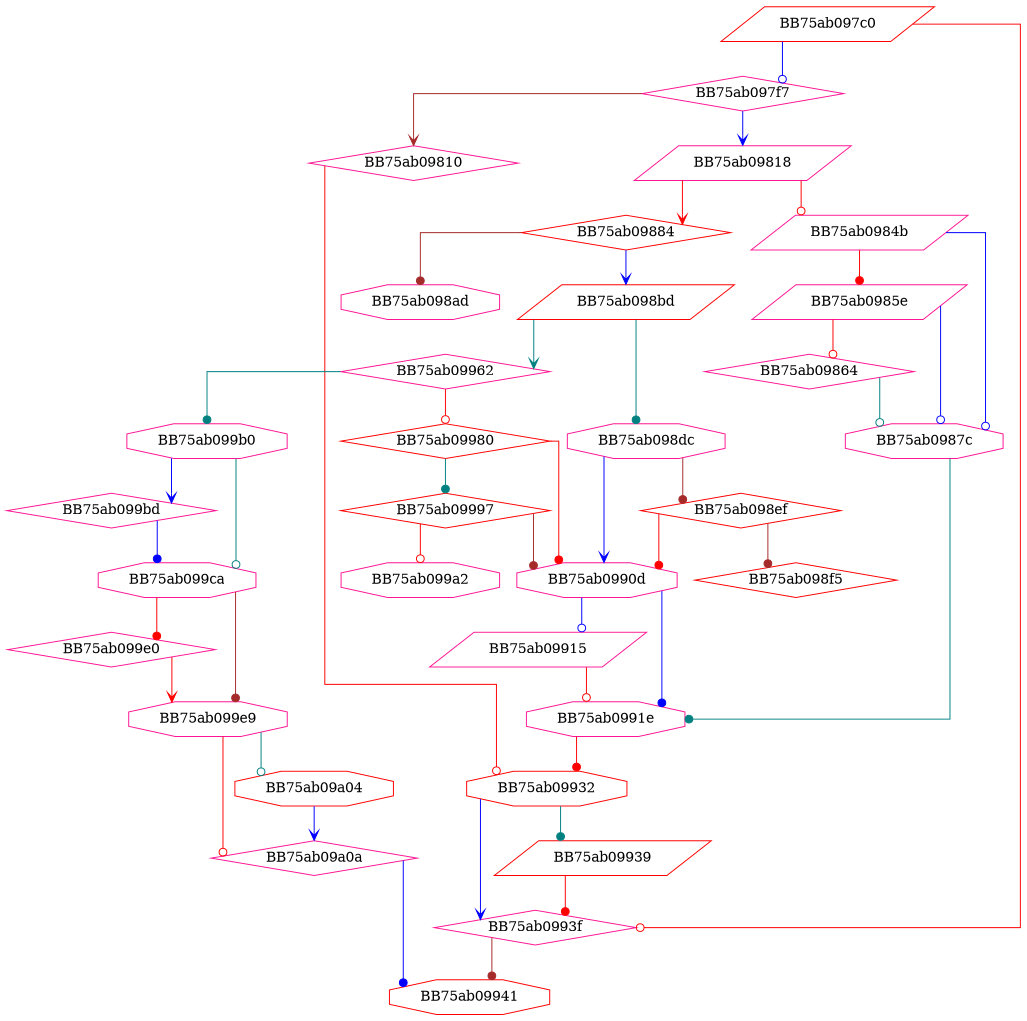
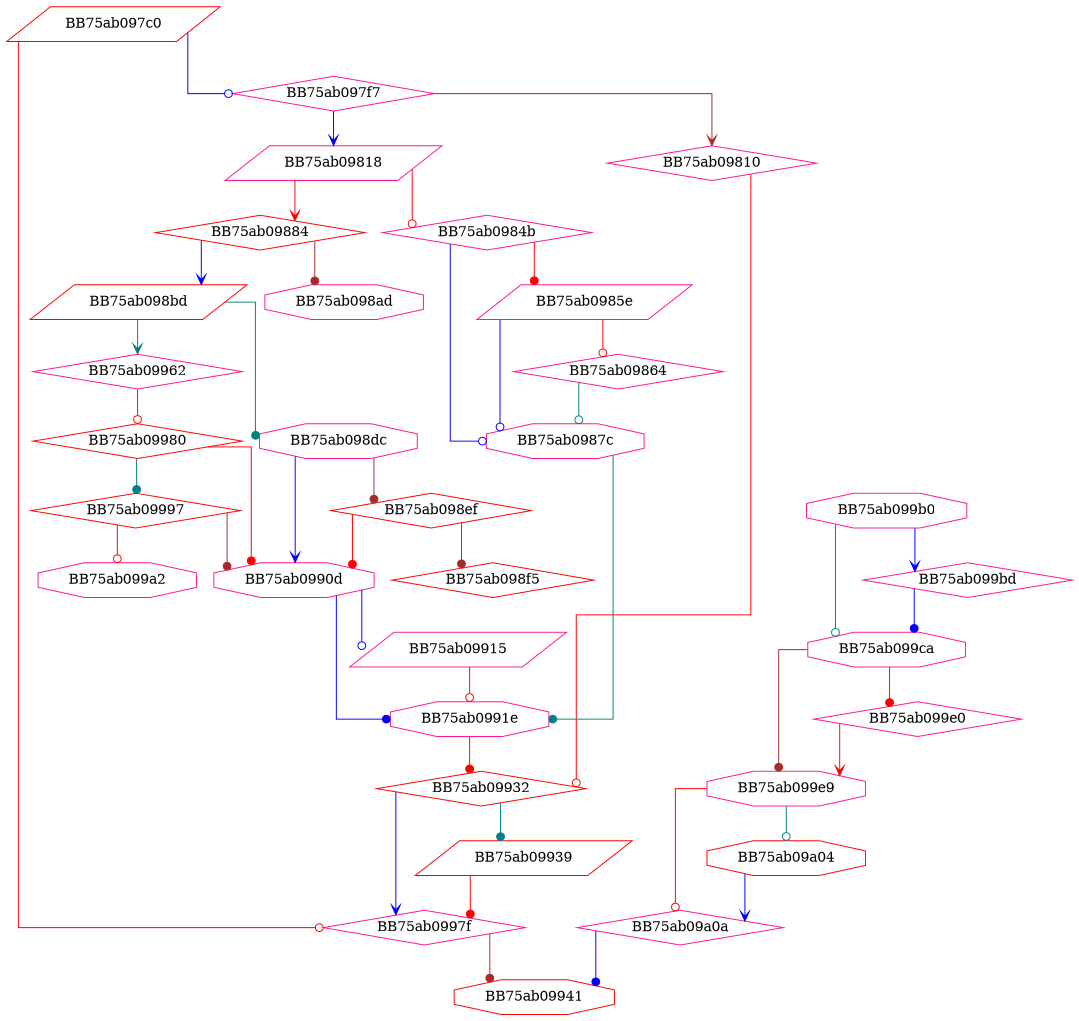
node "BB75ab0984b": shape parallelogram -> diamond
edge "BB75ab09962" -> "BB75ab099b0": removed
node "BB75ab09932": shape octagon -> diamond
node "BB75ab0993f": label "BB75ab0993f" -> "BB75ab0997f"
